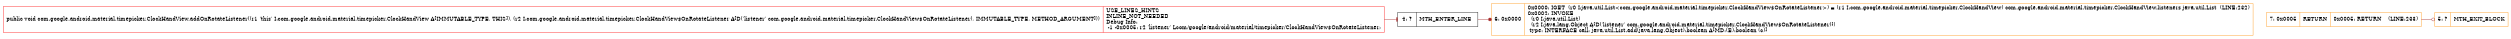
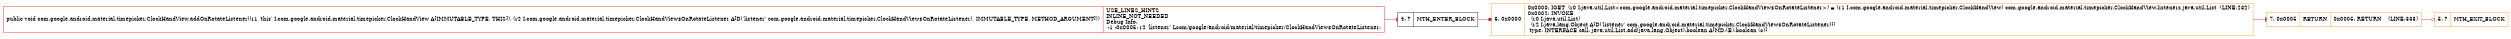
node "4: ?": text "MTH_ENTER_LINE" -> "MTH_ENTER_BLOCK"
edge "6: 0x0000" -> "7: 0x0005": added
node "7: 0x0005": text "0x0005: RETURN    (LINE:233)" -> "0x0005: RETURN    (LINE:333)"
